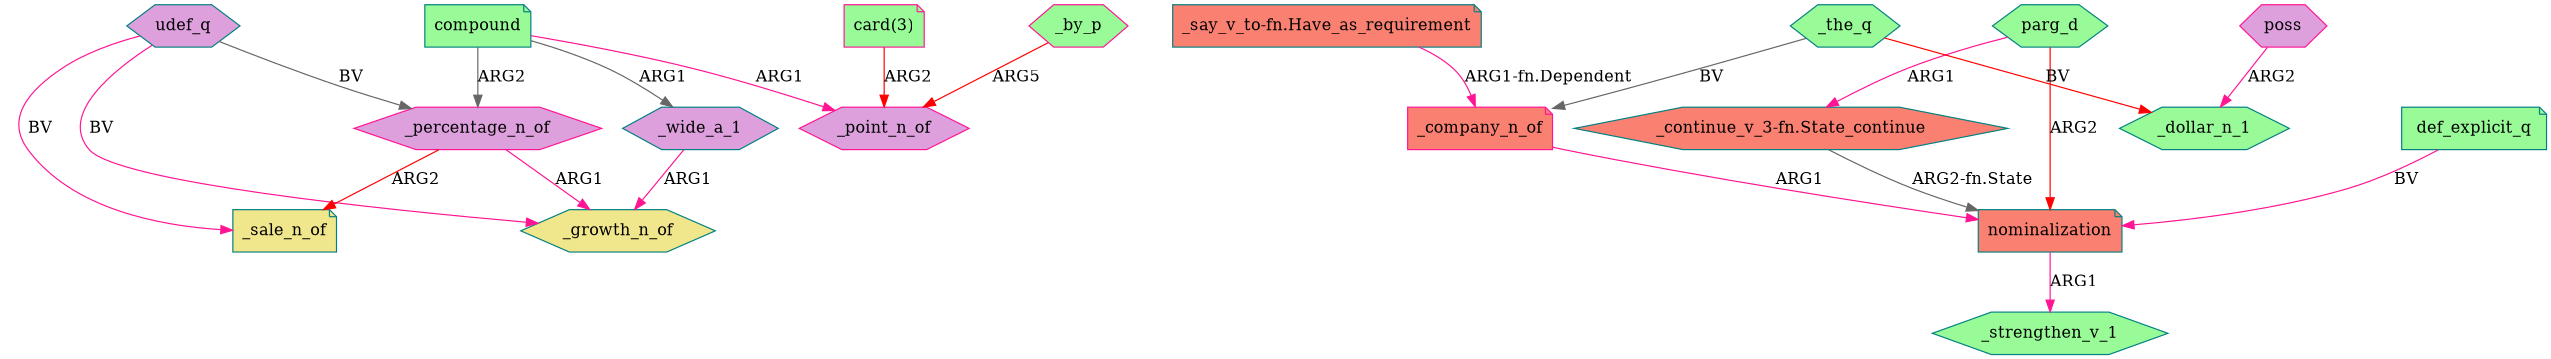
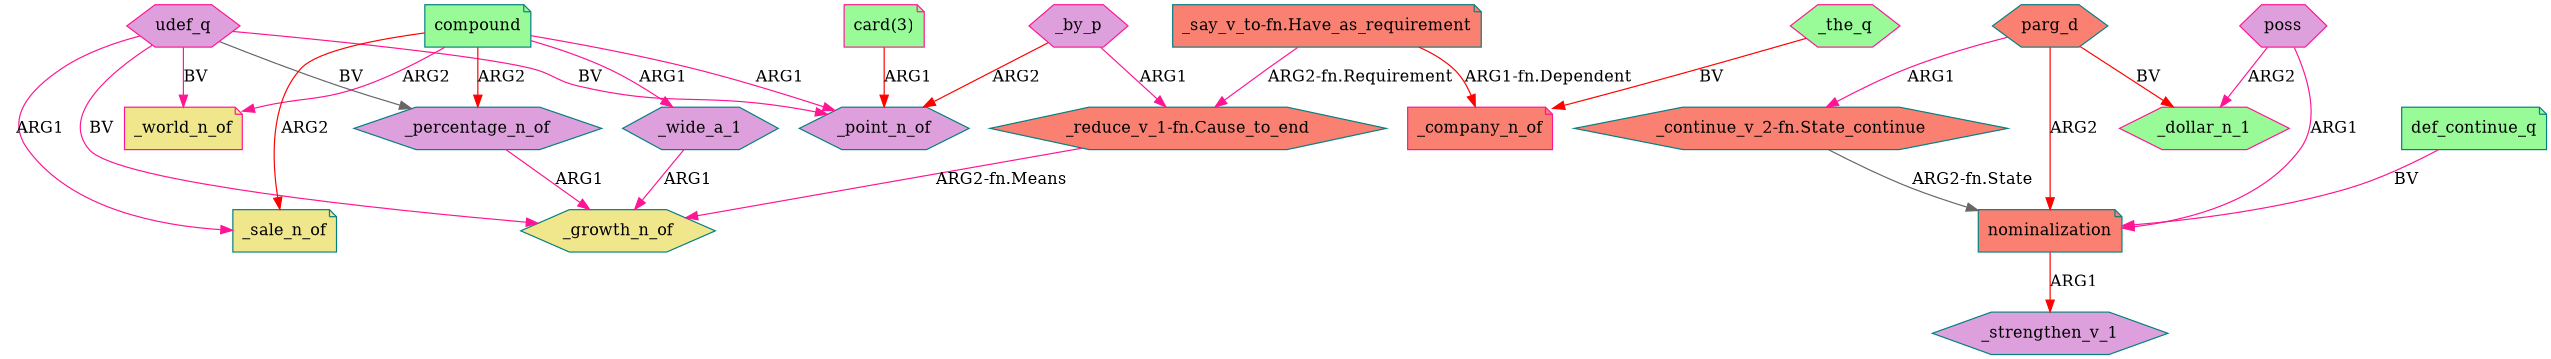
node "udef_q": color teal -> deeppink
node "_by_p": fillcolor palegreen -> plum
node "_the_q": color teal -> deeppink
node "parg_d": fillcolor palegreen -> salmon
edge "compound" -> "_wide_a_1": color gray40 -> deeppink
edge "_say_v_to-fn.Have_as_requirement" -> "_company_n_of": color deeppink -> red
edge "udef_q" -> "_point_n_of": added, label "BV"
edge "compound" -> "_percentage_n_of": color gray40 -> red
edge "_the_q" -> "_company_n_of": color gray40 -> red
edge "_the_q" -> "_dollar_n_1": now "parg_d" -> "_dollar_n_1"
edge "card(3)" -> "_point_n_of": label "ARG2" -> "ARG1"
edge "_by_p" -> "_point_n_of": label "ARG5" -> "ARG2"
edge "udef_q" -> "_sale_n_of": label "BV" -> "ARG1"
node "_world_n_of": added
node "_percentage_n_of": color deeppink -> teal
node "_point_n_of": color deeppink -> teal
node "_reduce_v_1-fn.Cause_to_end": added
node "_continue_v_3-fn.State_continue": label "_continue_v_3-fn.State_continue" -> "_continue_v_2-fn.State_continue"
node "_dollar_n_1": color teal -> deeppink
node "def_explicit_q": label "def_explicit_q" -> "def_continue_q"
edge "_percentage_n_of" -> "_sale_n_of": now "compound" -> "_sale_n_of"
edge "_company_n_of" -> "nominalization": now "poss" -> "nominalization"
edge "nominalization" -> "_strengthen_v_1": color deeppink -> red
node "_strengthen_v_1": fillcolor palegreen -> plum
